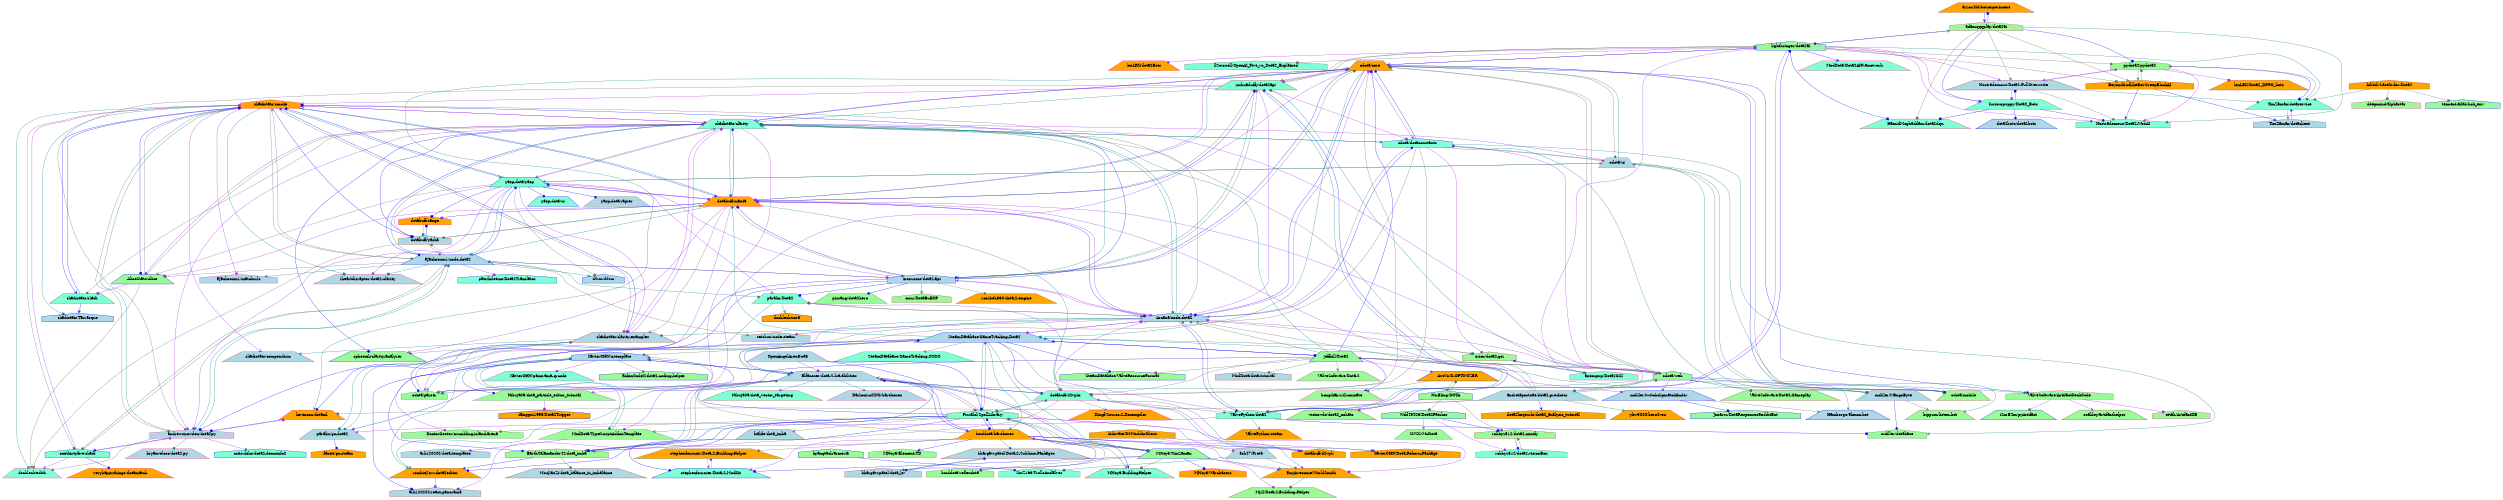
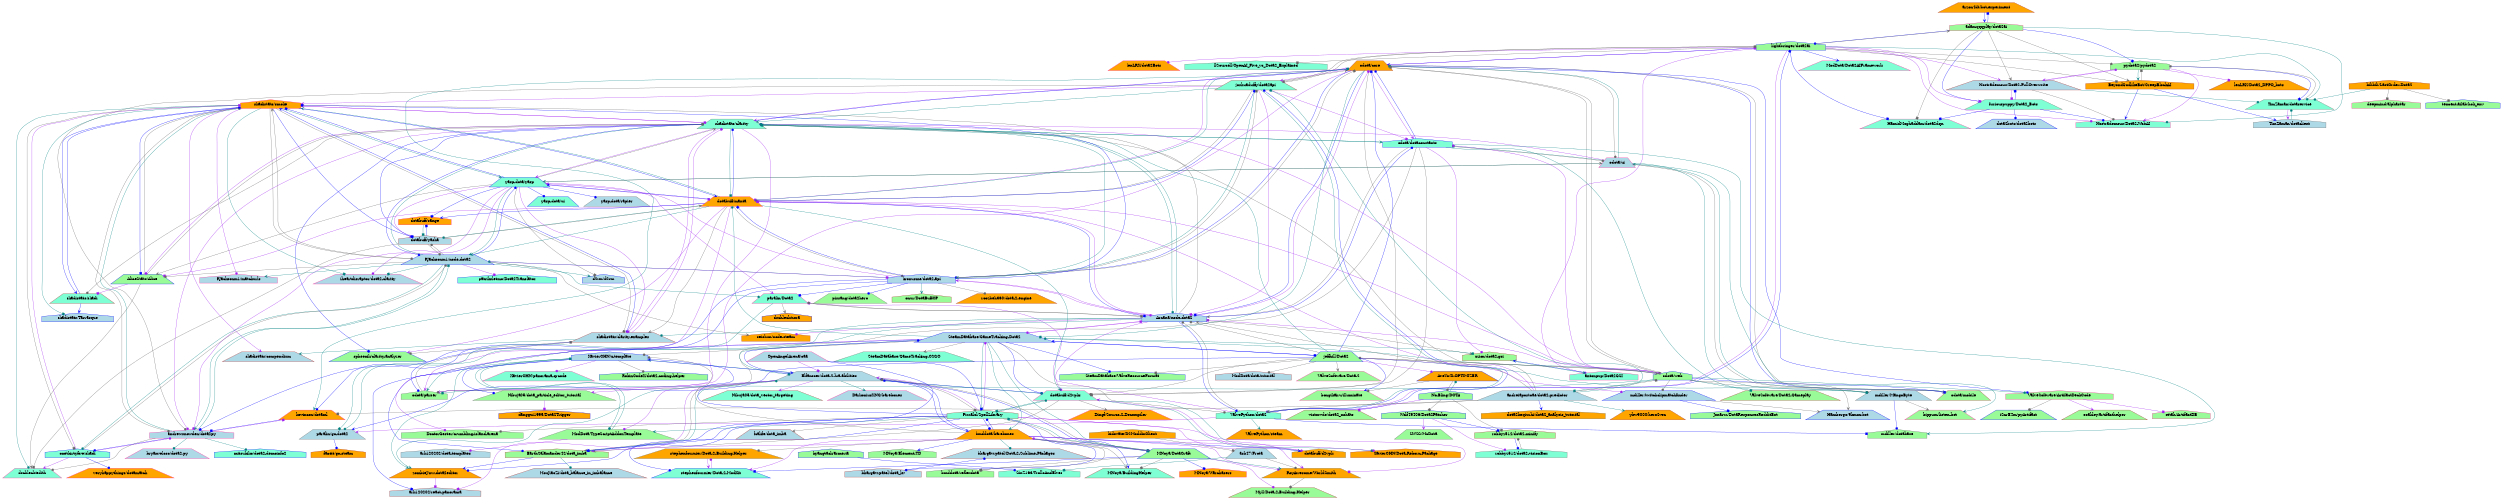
node "seishun/node-steam": fillcolor lightblue -> orange
node "MNoya/TimZaman": label "MNoya/TimZaman" -> "MNoya/DotaCraft"
edge "bhargavrpatel/Dota-2-Sublime-Packages" -> "bhargavrpatel/dota_kv": removed
